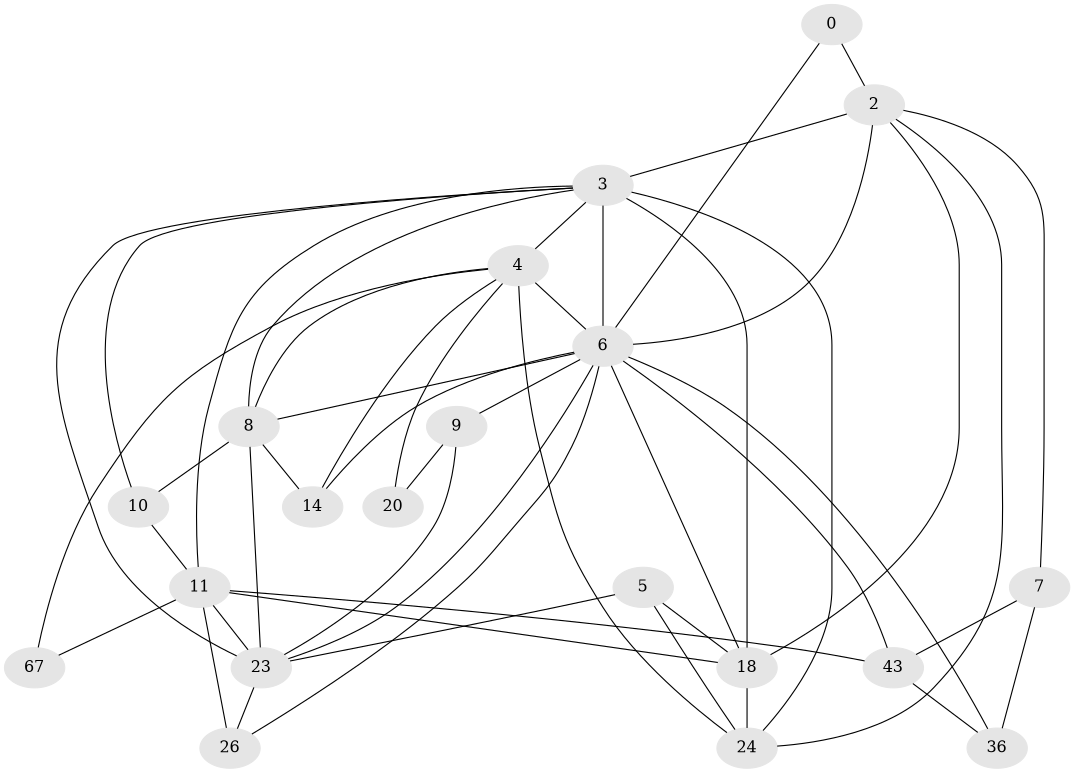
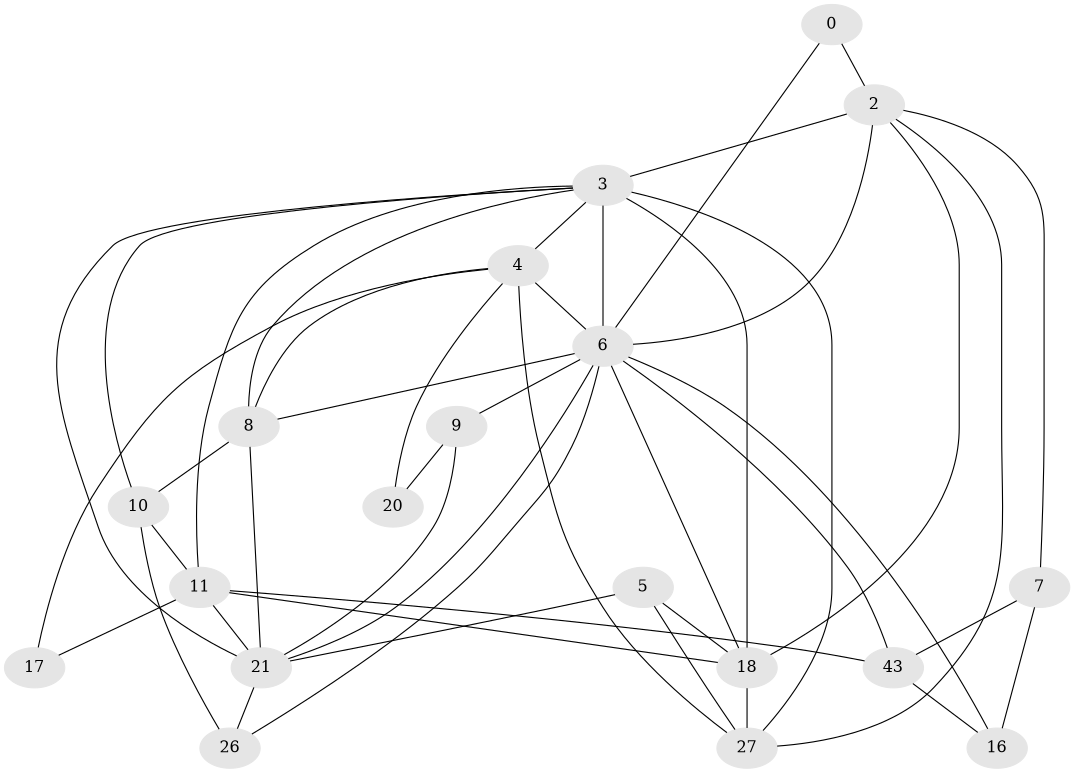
node "14": removed
node "67": label "67" -> "17"
edge "11" -- "26": now "10" -- "26"
node "23": label "23" -> "21"
node "24": label "24" -> "27"
node "36": label "36" -> "16"
